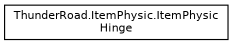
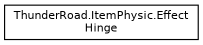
node "ThunderRoad.ItemPhysic.ItemPhysic Hinge": label "ThunderRoad.ItemPhysic.ItemPhysic Hinge" -> "ThunderRoad.ItemPhysic.Effect Hinge"
